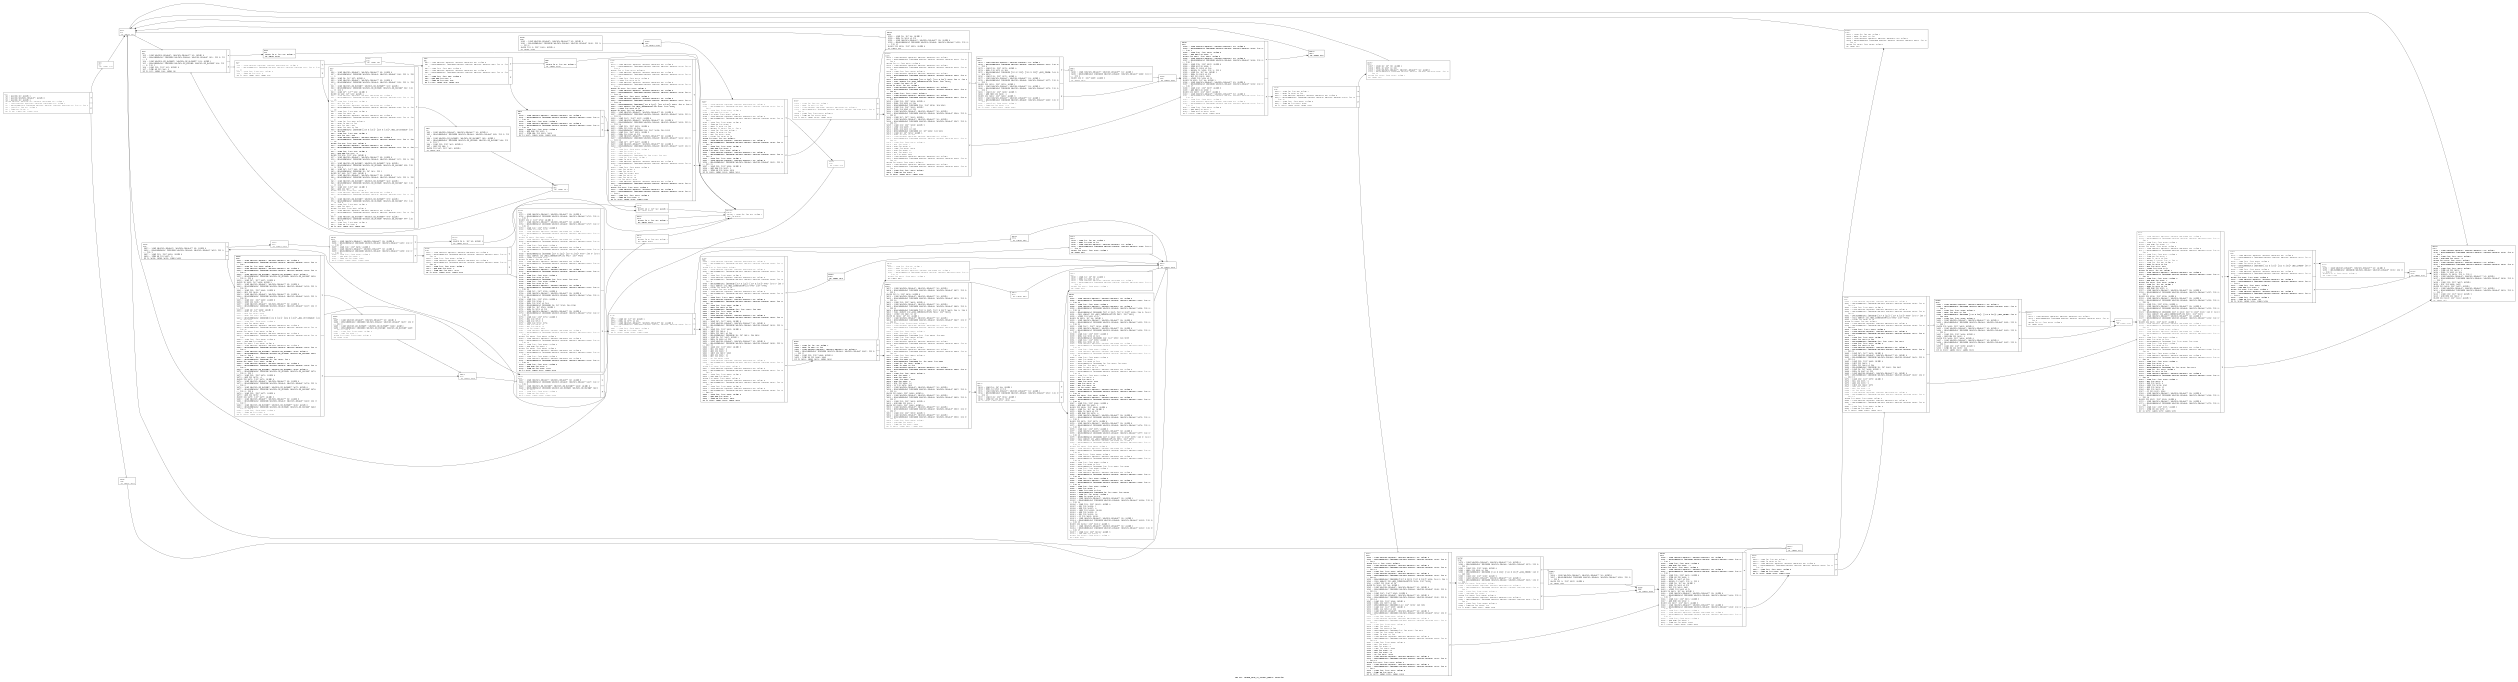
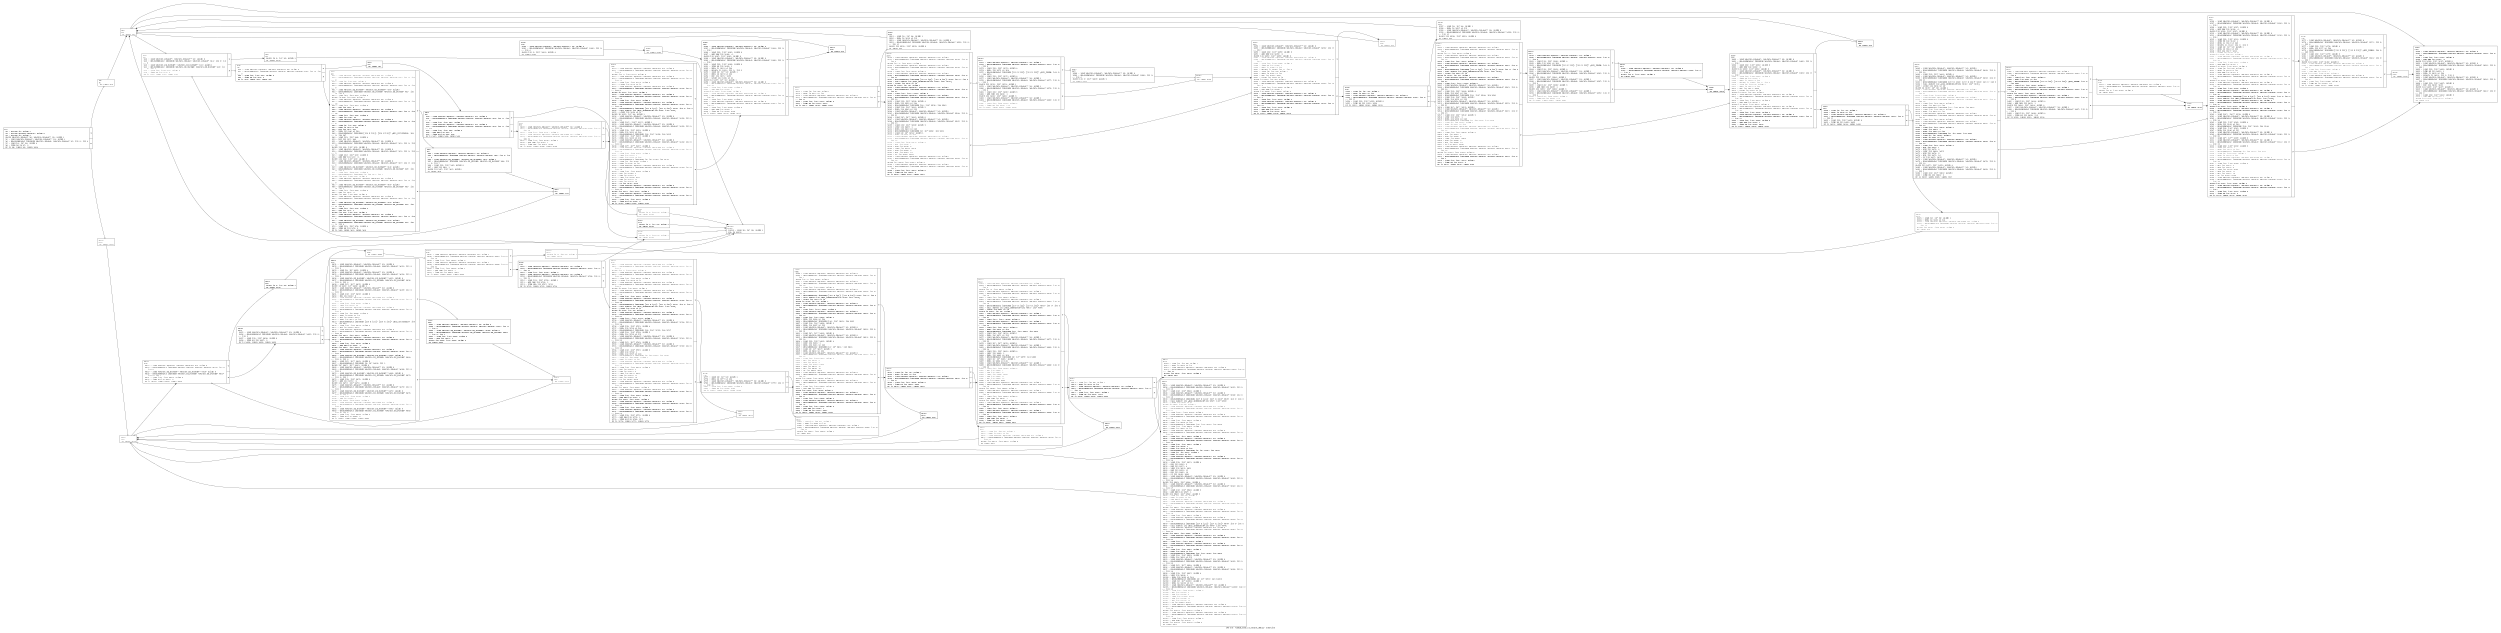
node "%591:": removed
edge "%630:" -> "%616:": now "%615:" -> "%616:"
